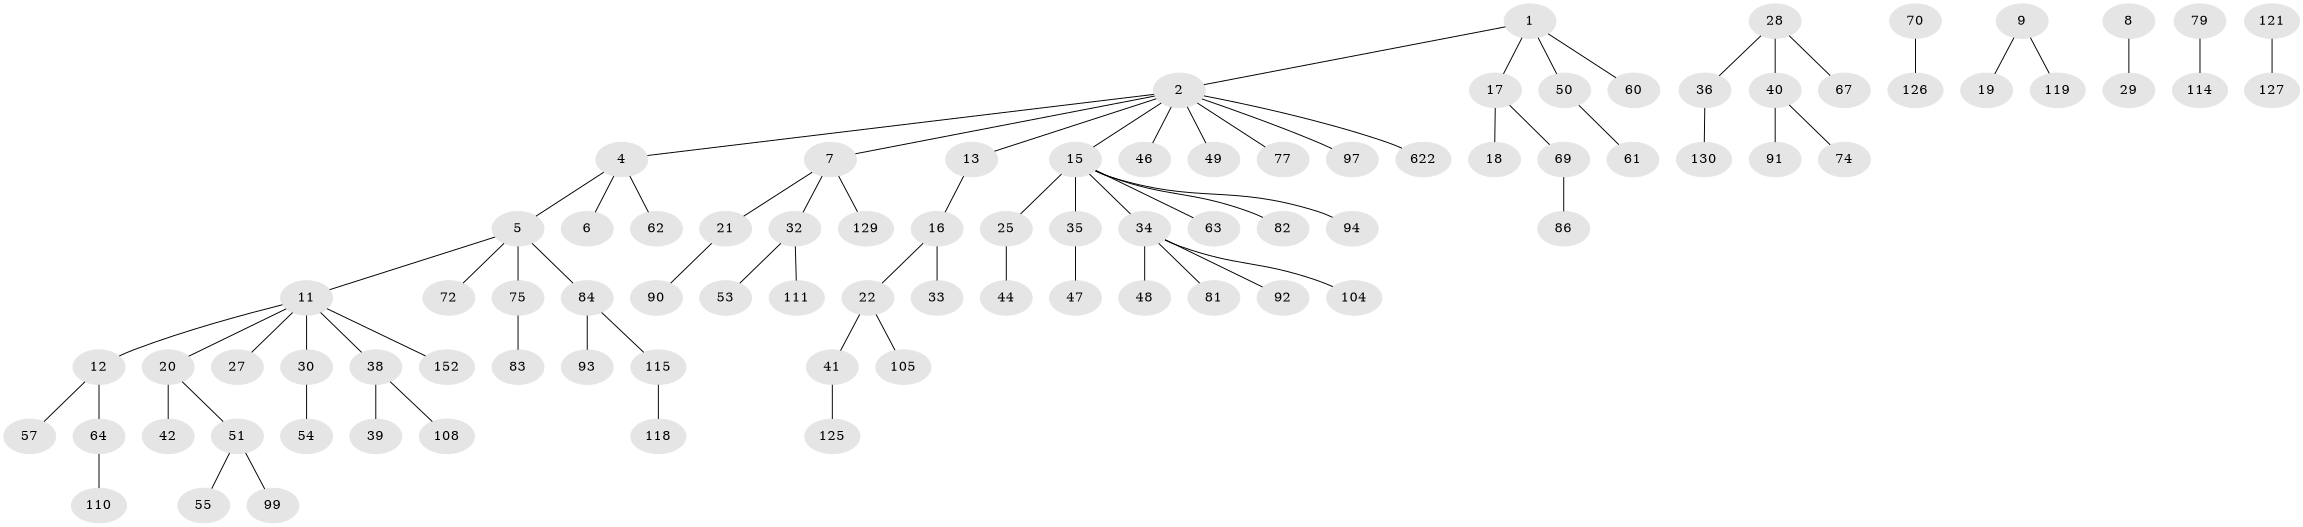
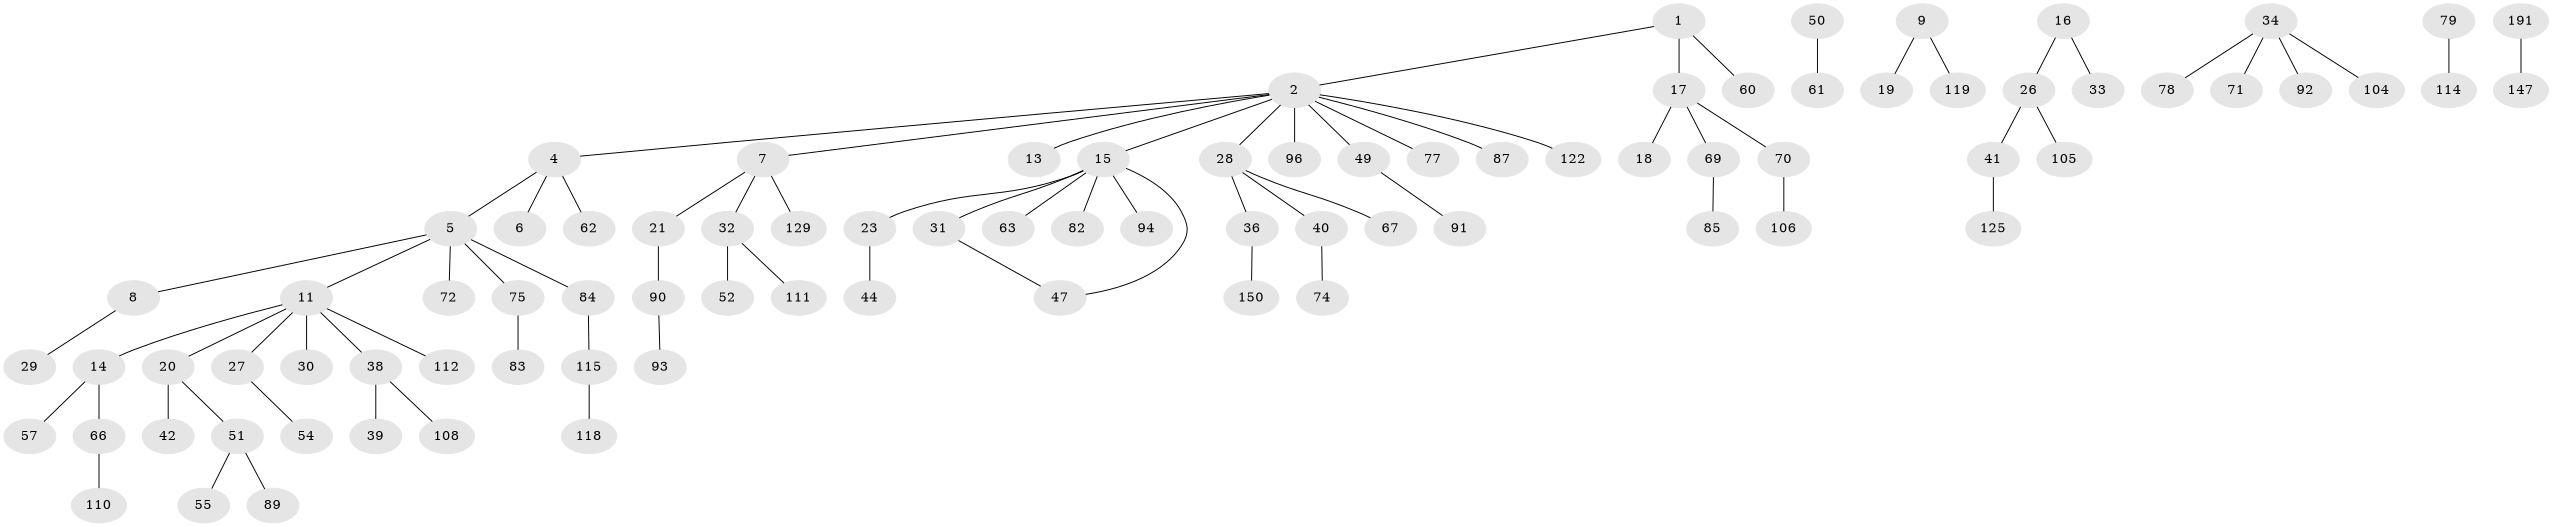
node "121": label "121" -> "191"
edge "1" -- "50": removed
node "126": label "126" -> "106"
node "127": label "127" -> "147"
edge "2" -- "28": added
edge "17" -- "70": added
edge "40" -- "91": now "49" -- "91"
node "46": label "46" -> "96"
node "97": label "97" -> "87"
node "622": label "622" -> "122"
node "130": label "130" -> "150"
edge "13" -- "16": removed
edge "15" -- "34": now "15" -- "47"
node "25": label "25" -> "23"
node "35": label "35" -> "31"
node "86": label "86" -> "85"
edge "5" -- "8": added
node "53": label "53" -> "52"
node "22": label "22" -> "26"
node "48": label "48" -> "78"
node "81": label "81" -> "71"
edge "84" -- "93": now "90" -- "93"
node "12": label "12" -> "14"
node "152": label "152" -> "112"
edge "30" -- "54": now "27" -- "54"
node "64": label "64" -> "66"
node "99": label "99" -> "89"
